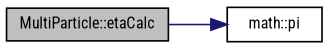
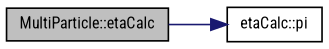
node "math::pi": label "math::pi" -> "etaCalc::pi"
